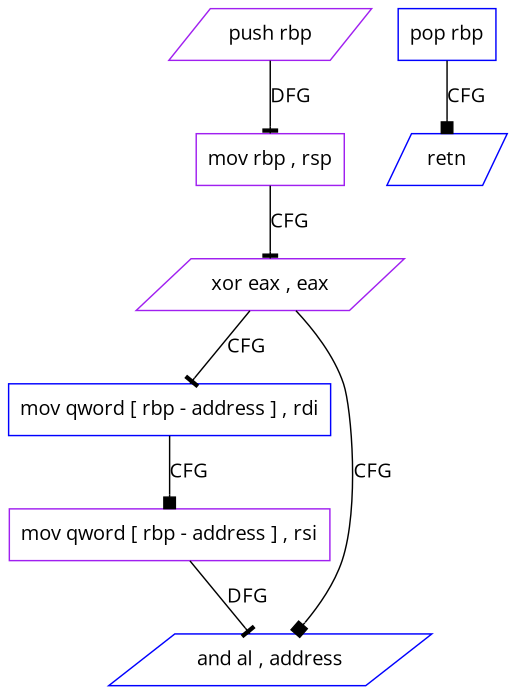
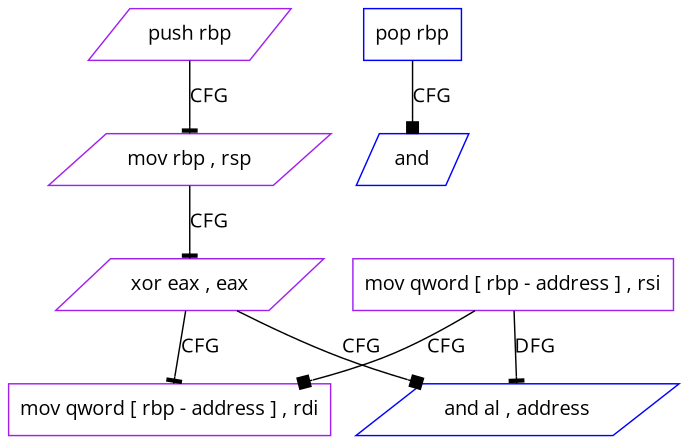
edge "push rbp" -> "mov rbp , rsp": label "DFG" -> "CFG"
node "mov rbp , rsp": shape box -> parallelogram
node "retn": label "retn" -> "and"
node "mov qword [ rbp - address ] , rdi": color blue -> purple
edge "mov qword [ rbp - address ] , rdi" -> "mov qword [ rbp - address ] , rsi": reversed
